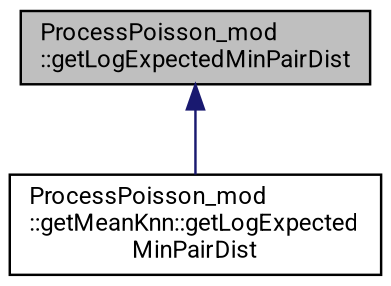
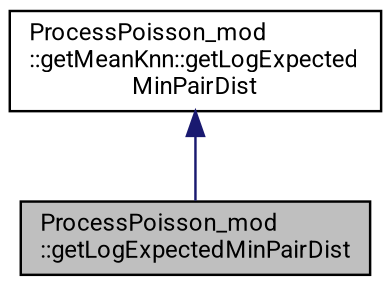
edge "ProcessPoisson_mod ::getMeanKnn::getLogExpected MinPairDist" -> "ProcessPoisson_mod ::getLogExpectedMinPairDist": reversed
